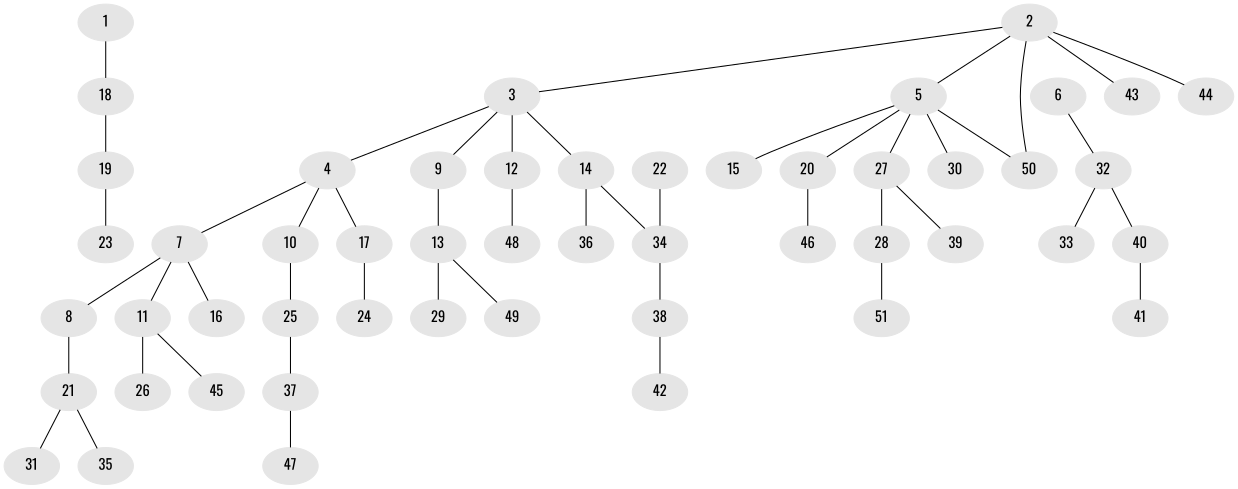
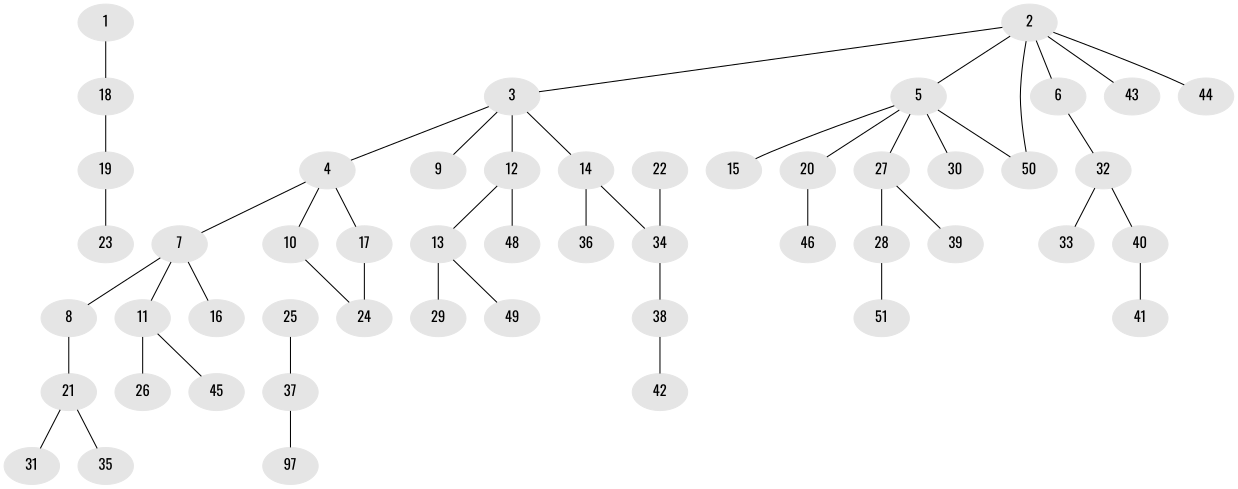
edge "2" -- "6": added
edge "9" -- "13": now "12" -- "13"
edge "10" -- "25": now "10" -- "24"
node "47": label "47" -> "97"
